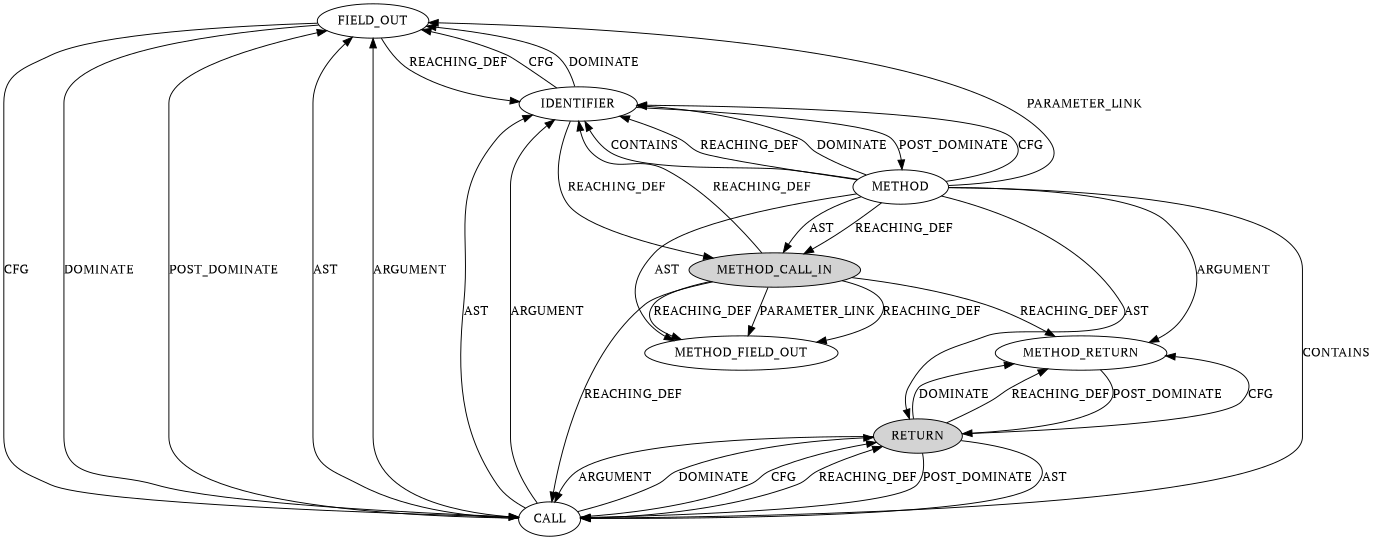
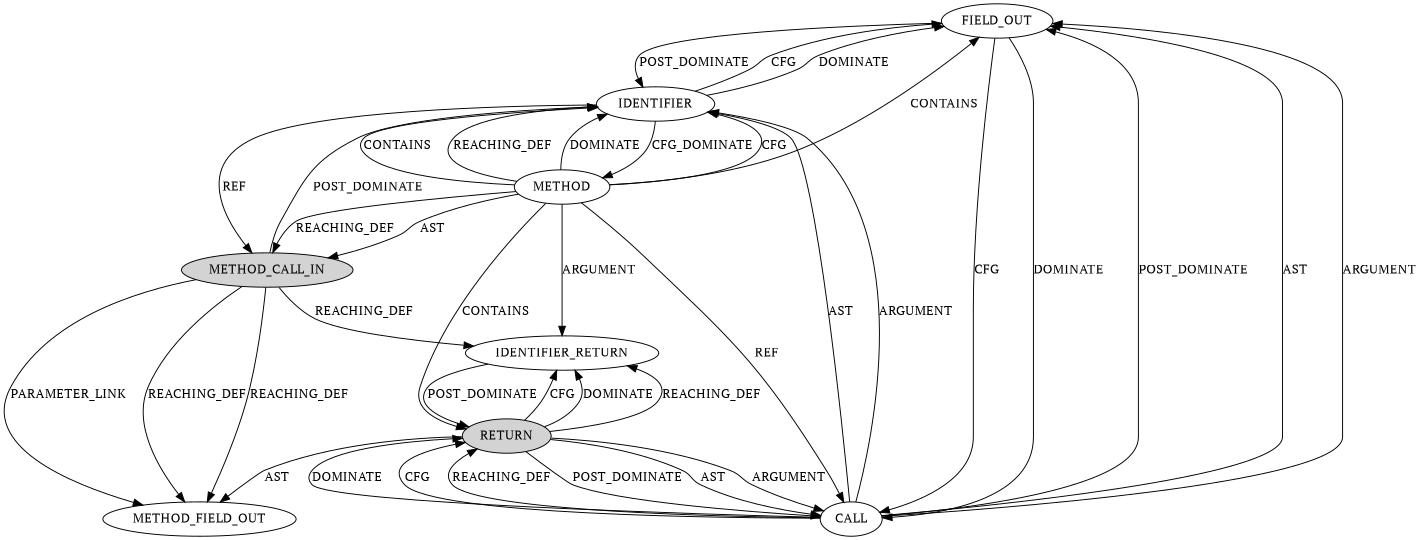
edge "FIELD_OUT" -> "IDENTIFIER": label "REACHING_DEF" -> "POST_DOMINATE"
edge "METHOD" -> "FIELD_OUT": label "PARAMETER_LINK" -> "CONTAINS"
edge "IDENTIFIER" -> "METHOD": label "POST_DOMINATE" -> "CFG_DOMINATE"
edge "IDENTIFIER" -> "METHOD_CALL_IN": label "REACHING_DEF" -> "REF"
edge "METHOD_CALL_IN" -> "IDENTIFIER": label "REACHING_DEF" -> "POST_DOMINATE"
edge "METHOD" -> "METHOD_FIELD_OUT": now "RETURN" -> "METHOD_FIELD_OUT"
edge "METHOD" -> "RETURN": label "AST" -> "CONTAINS"
node "METHOD_RETURN": label "METHOD_RETURN" -> "IDENTIFIER_RETURN"
edge "METHOD" -> "CALL": label "CONTAINS" -> "REF"
edge "METHOD_CALL_IN" -> "CALL": removed, label "REACHING_DEF"
